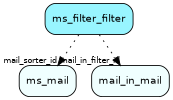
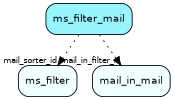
node "ms_filter_filter": label "ms_filter_filter" -> "ms_filter_mail"
node "ms_mail": label "ms_mail" -> "ms_filter"
